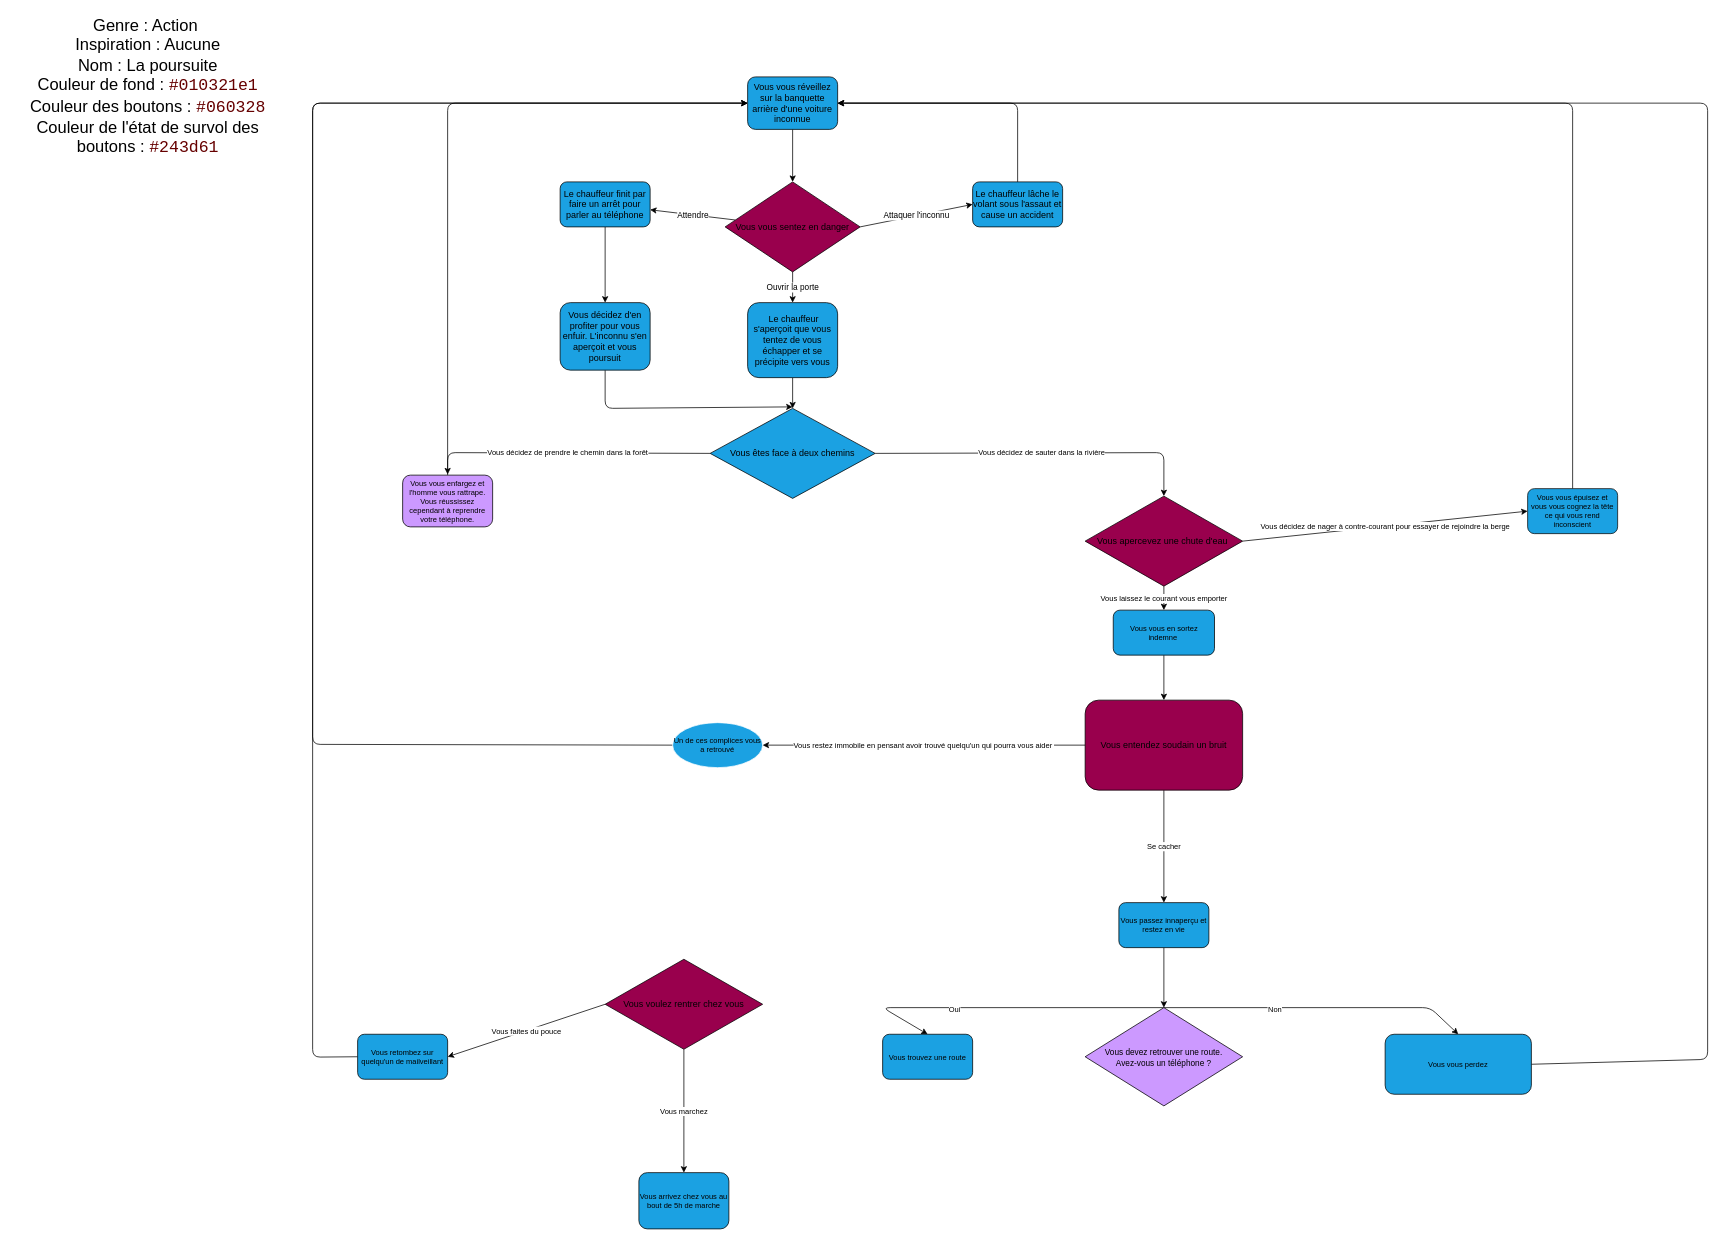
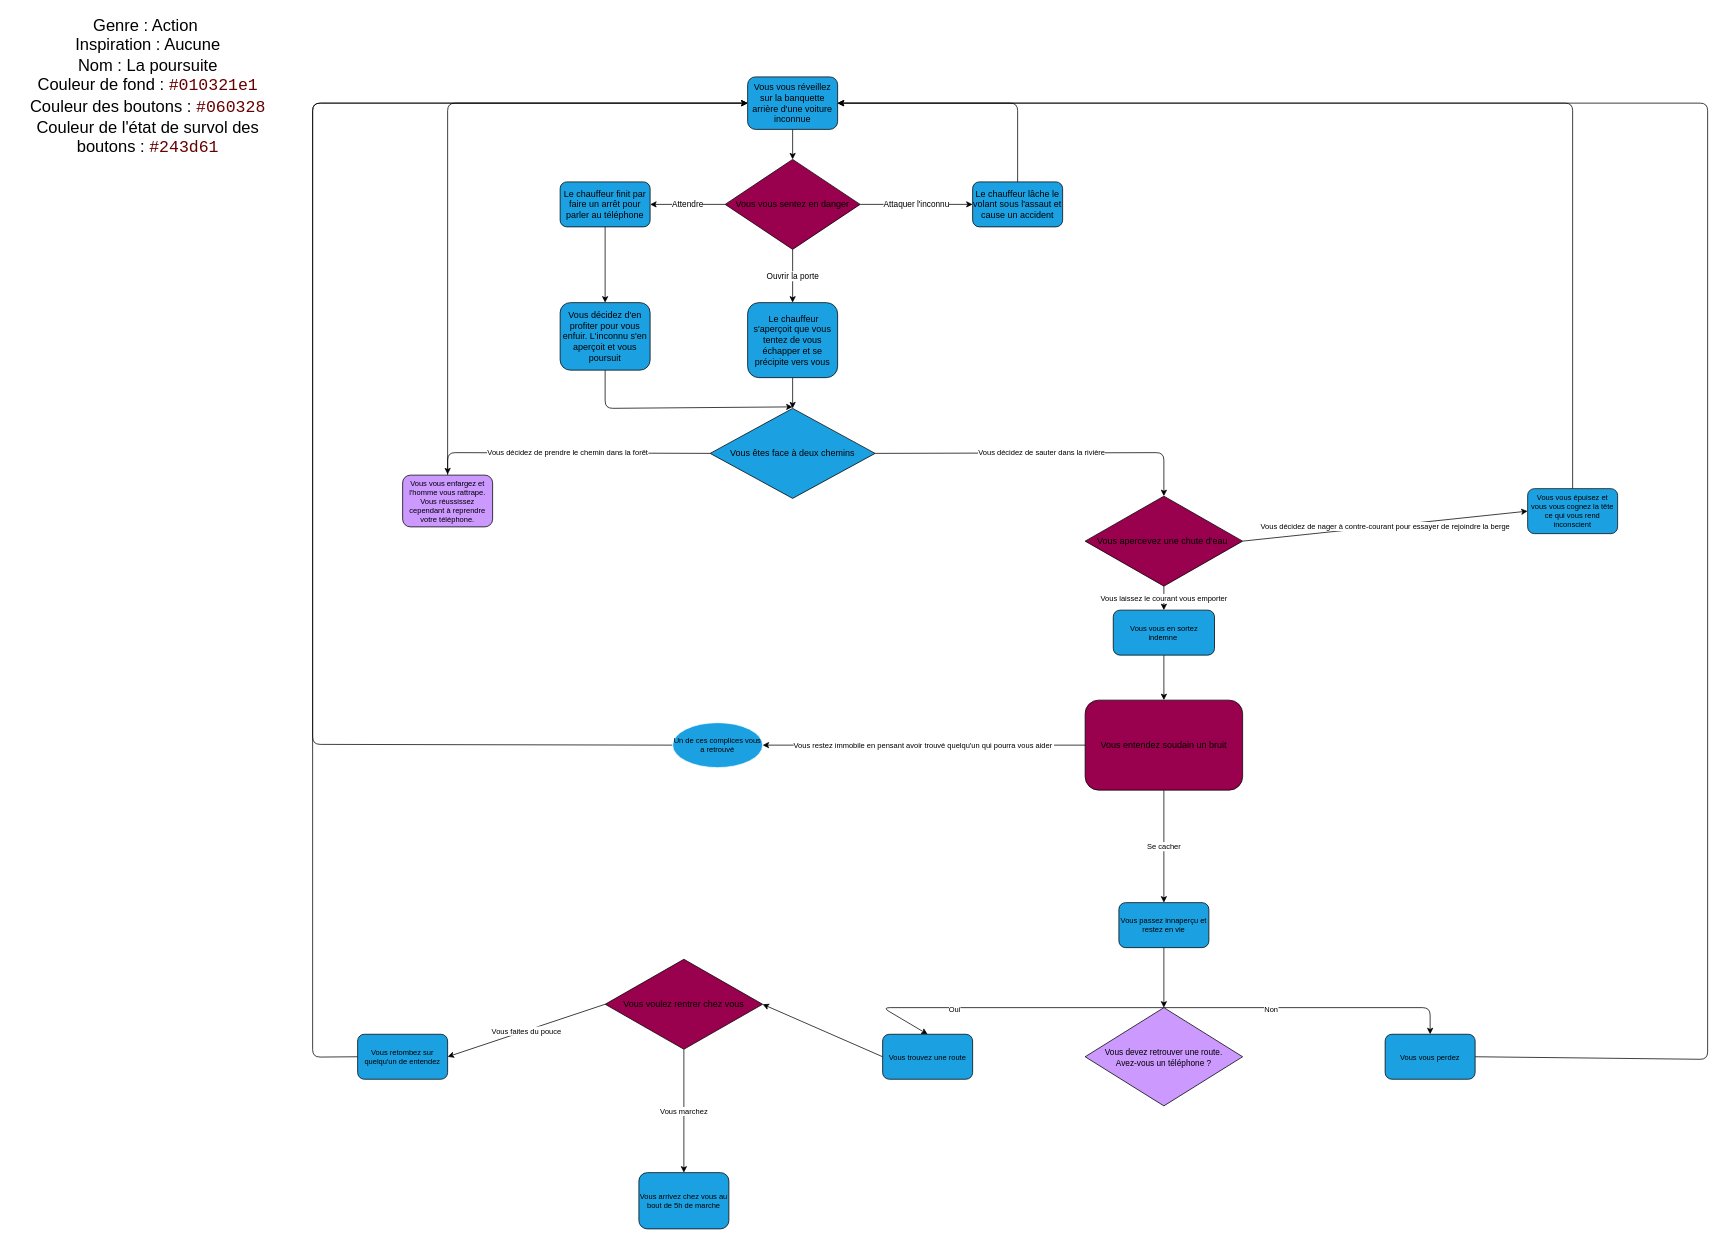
node "Vous vous sentez en danger": moved (792, 227) -> (792, 204)
edge "Vous trouvez une route" -> "Vous voulez rentrer chez vous": added
node "Vous retombez sur quelqu'un de mailveillant": label "Vous retombez sur quelqu'un de mailveillant" -> "Vous retombez sur quelqu'un de entendez"
node "Vous vous perdez": size 146x60 -> 90x45
